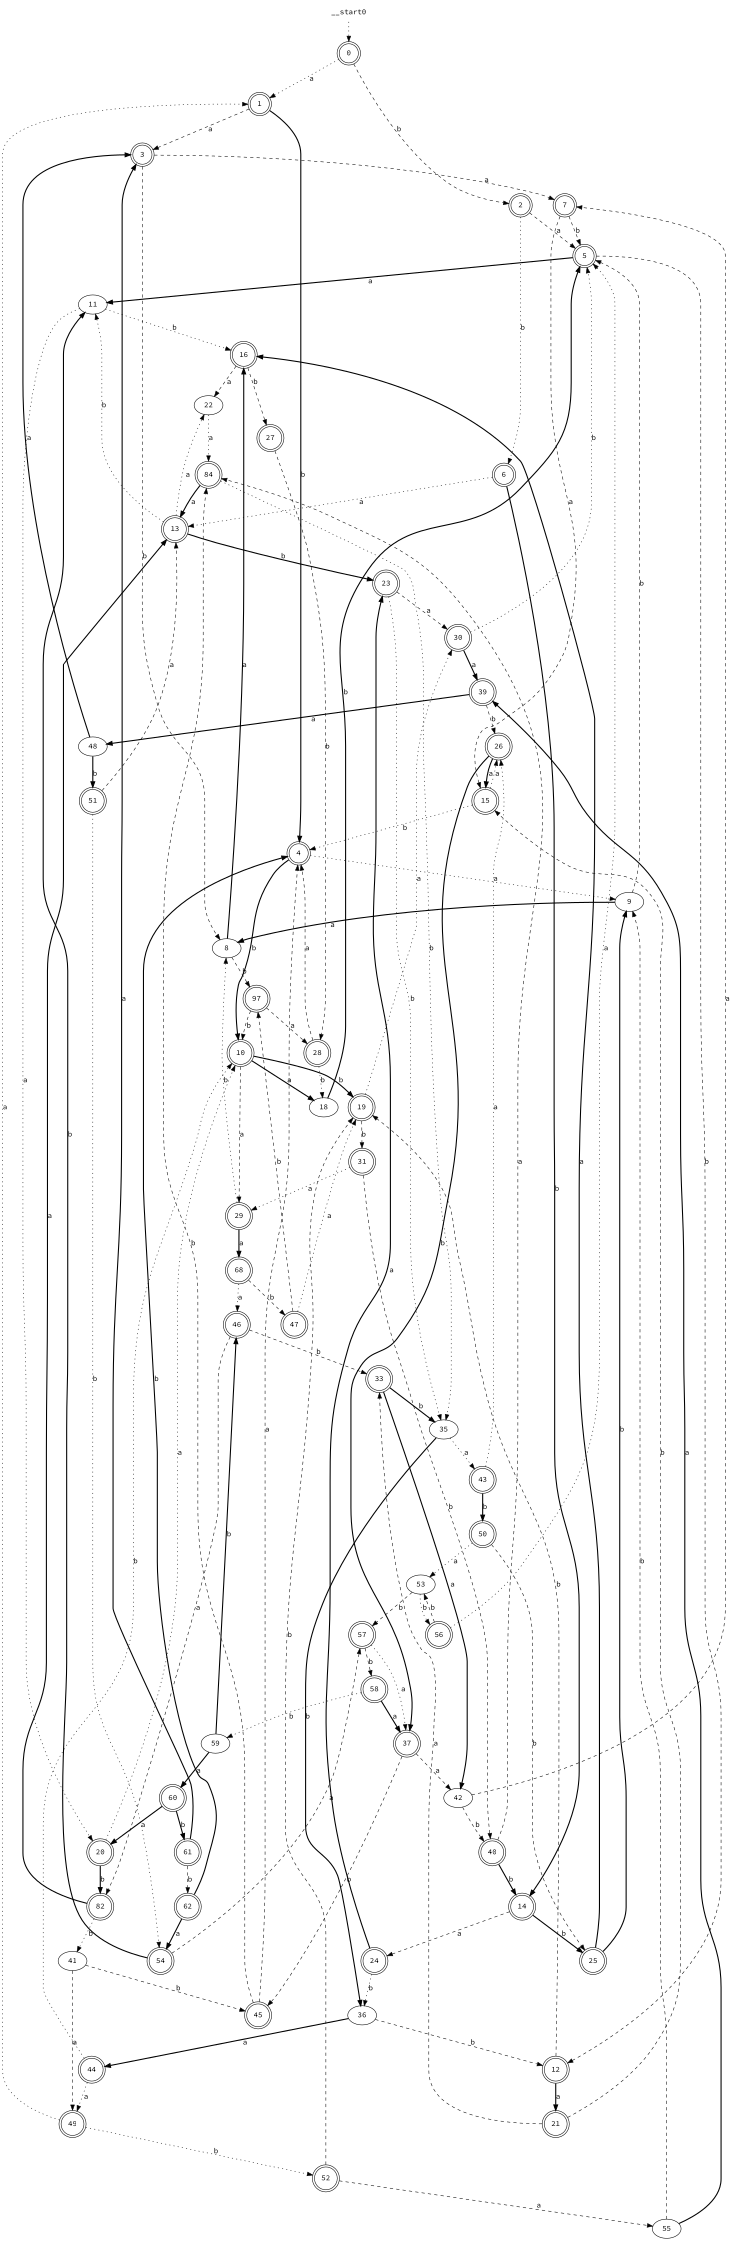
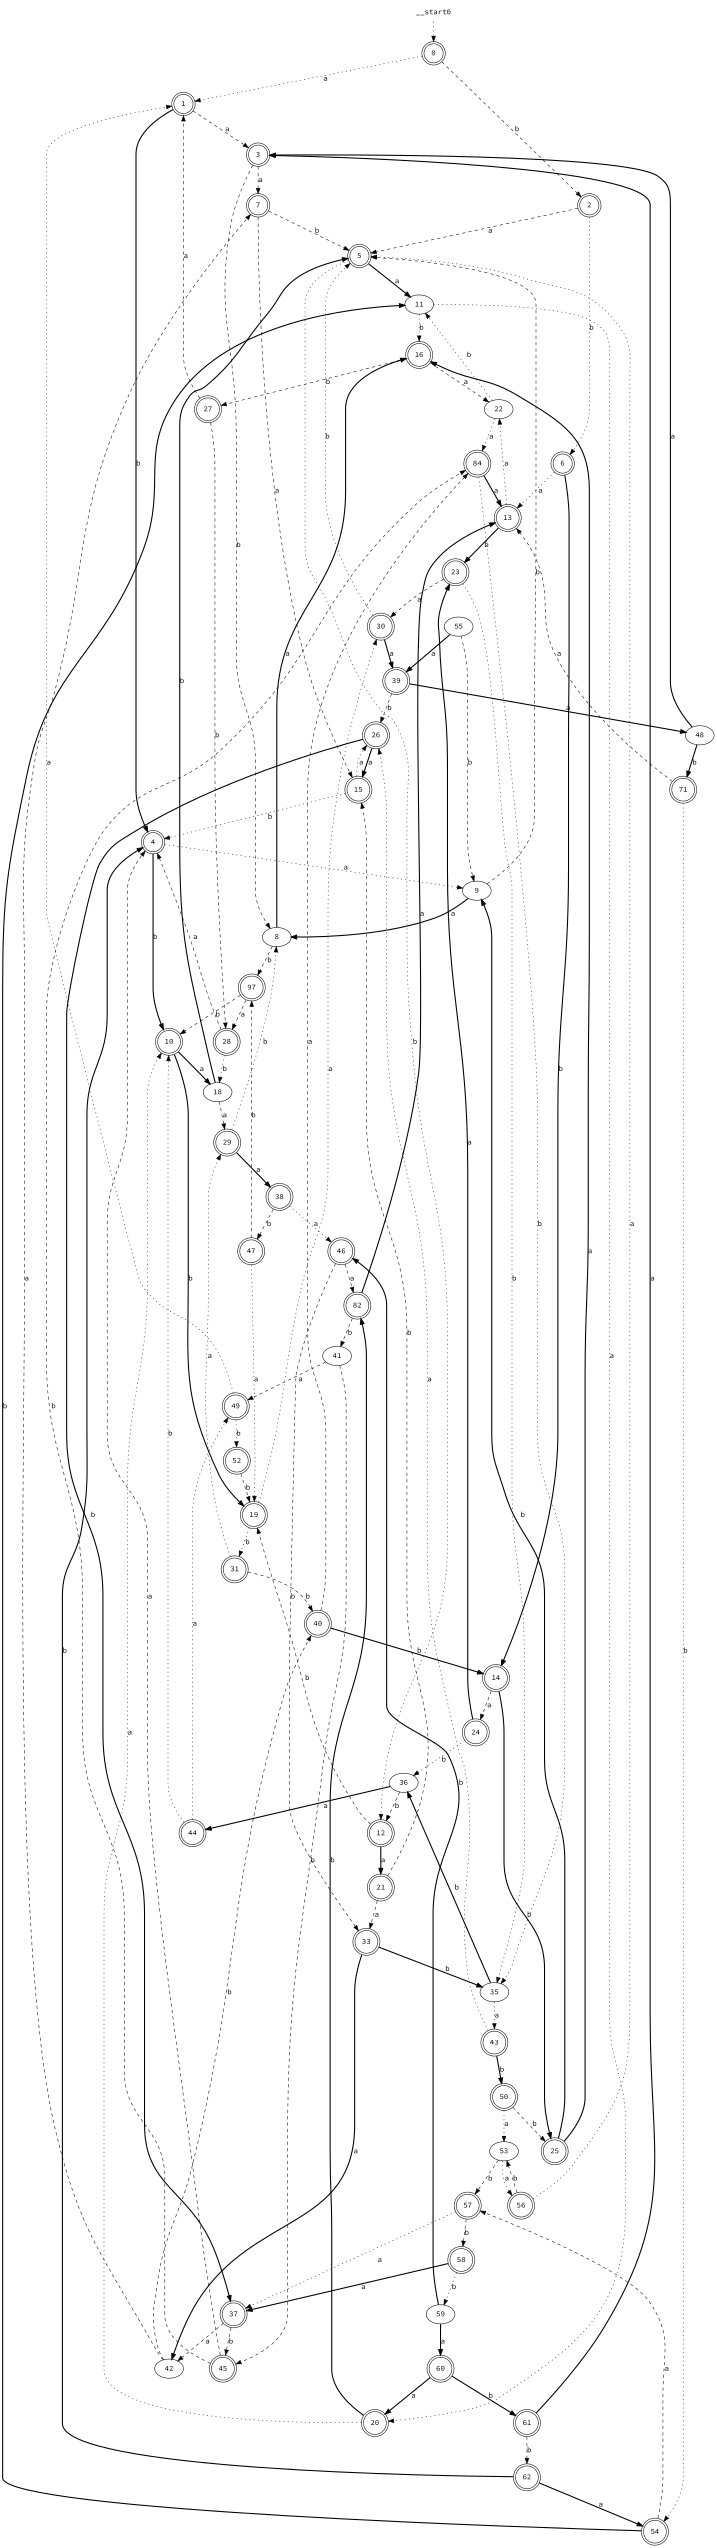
edge "27" -> "1": added, label "a"
edge "13" -> "11": now "22" -> "11"
node "51": label "51" -> "71"
edge "10" -> "29": now "18" -> "29"
edge "19" -> "31": style dashed -> dotted
edge "5" -> "12": style dashed -> dotted
node "68": label "68" -> "38"
edge "53" -> "56": label "b" -> "a"
edge "82" -> "41": style dotted -> dashed
edge "52" -> "55": removed, label "a"
